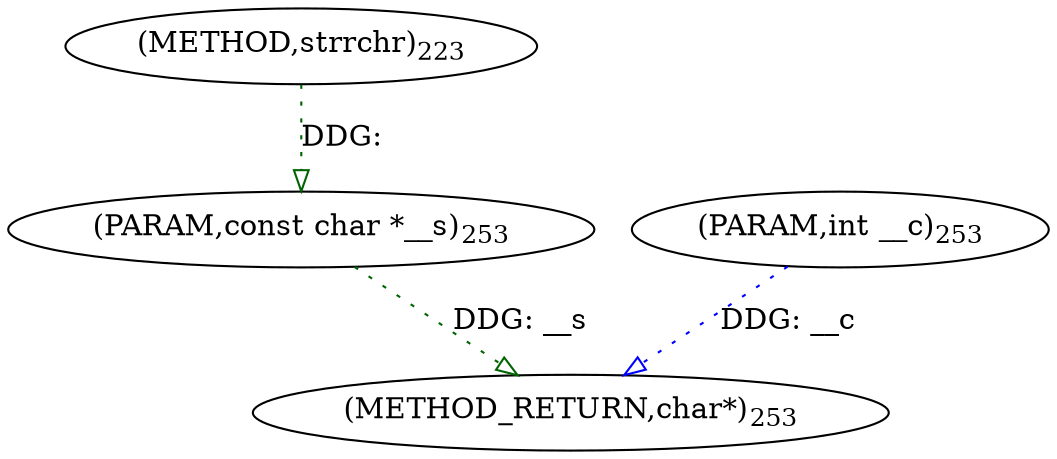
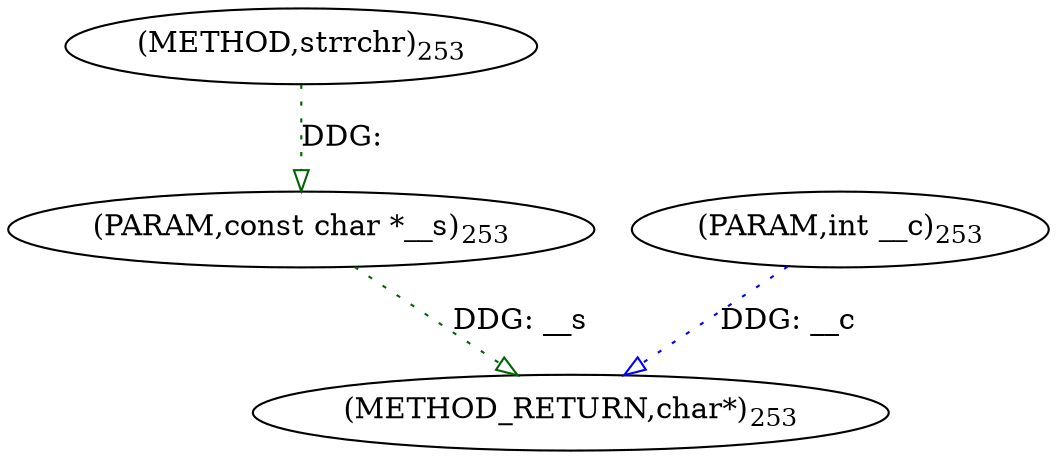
node "(METHOD,strrchr)": text "223" -> "253"
